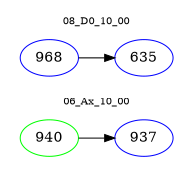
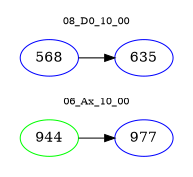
node "968": label "968" -> "568"
node "940": label "940" -> "944"
node "937": label "937" -> "977"
